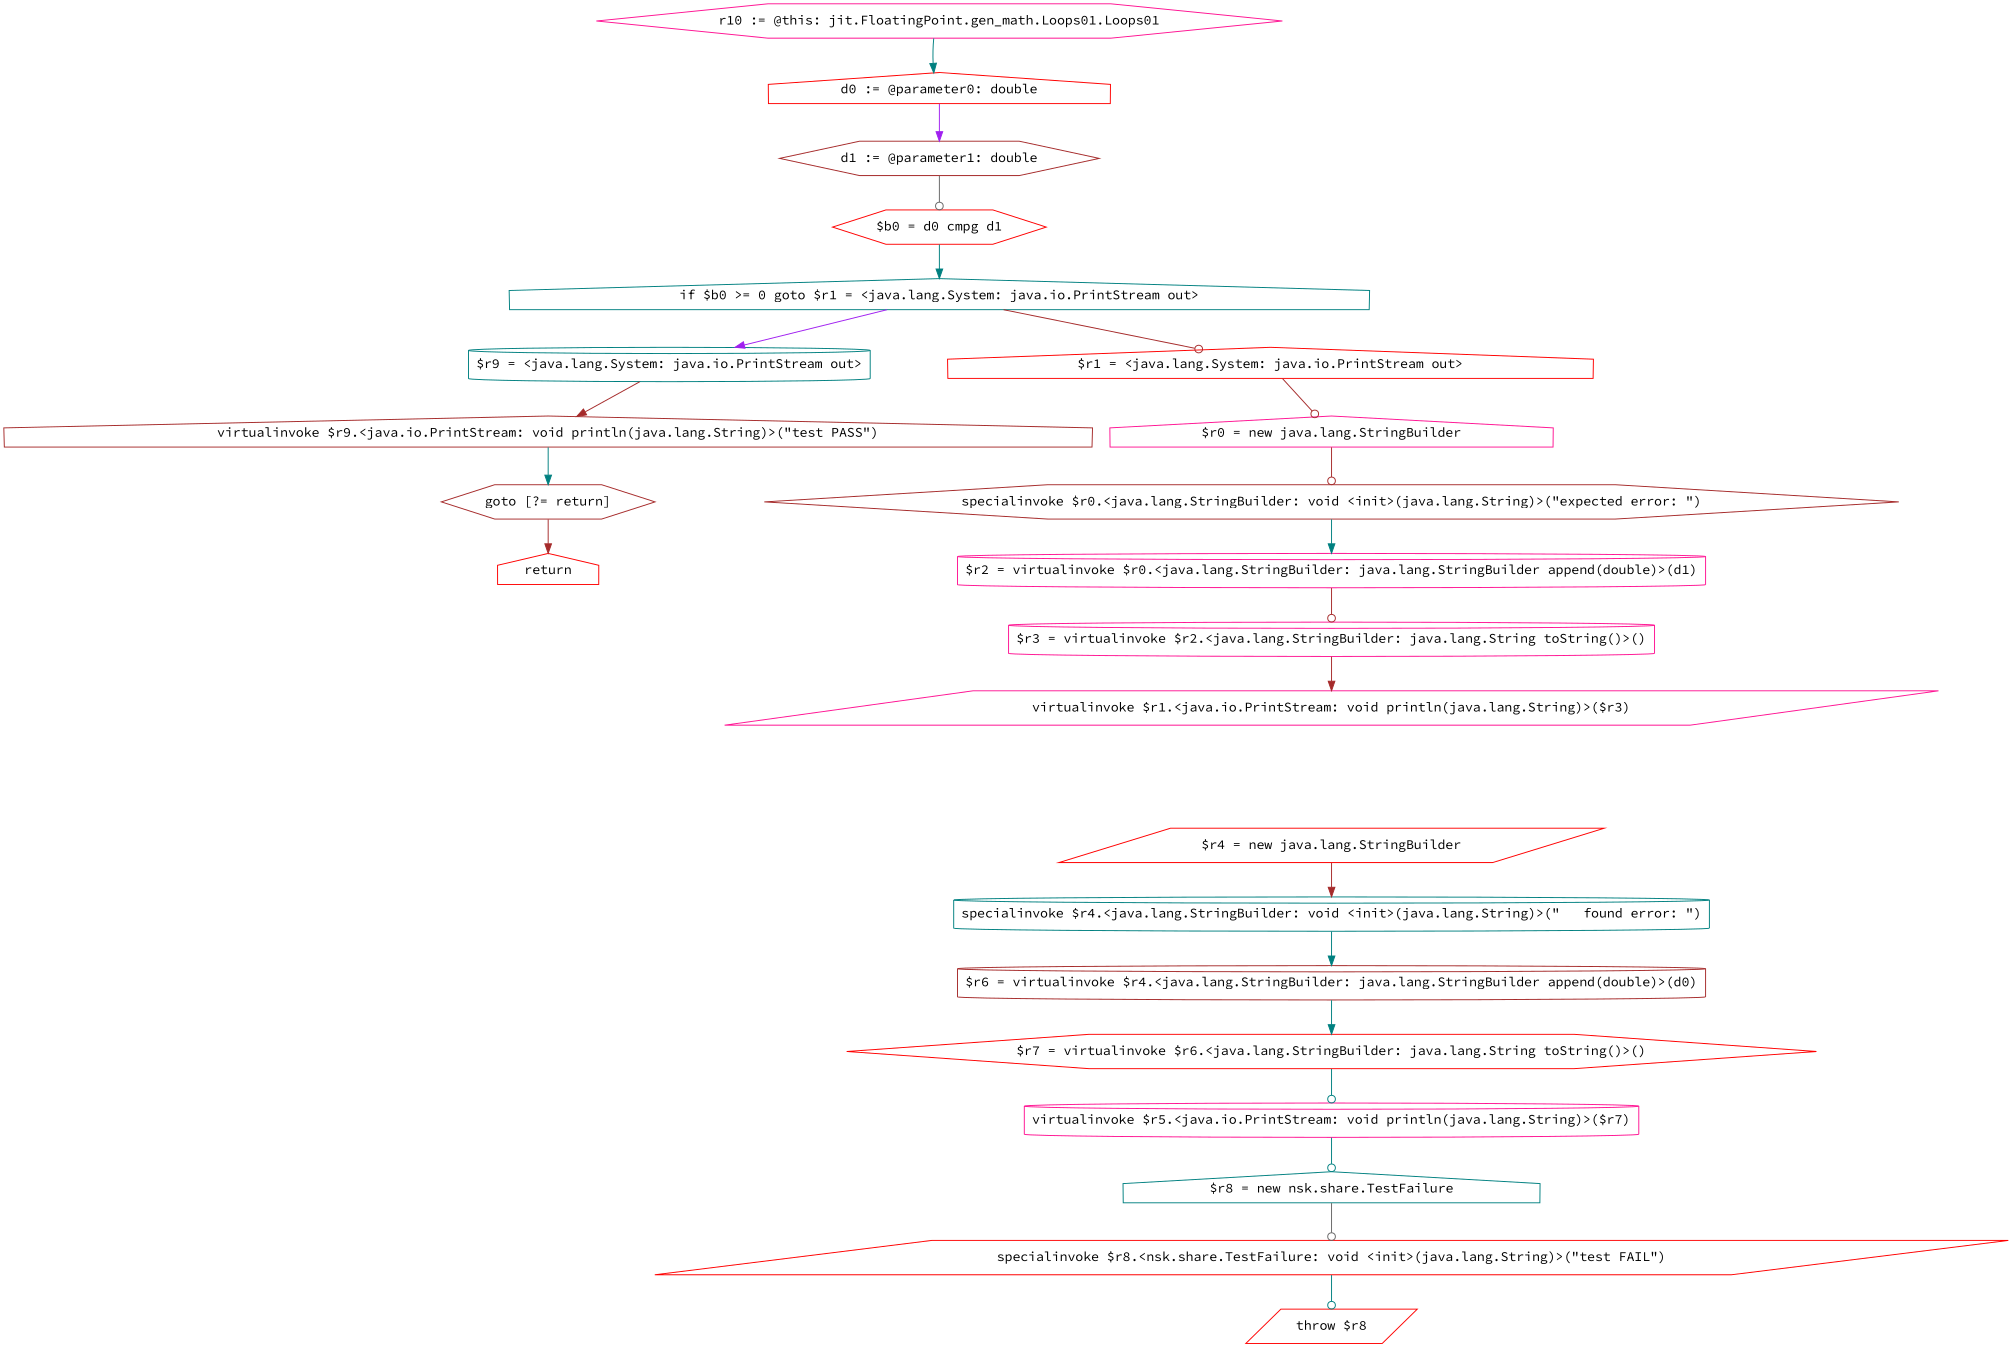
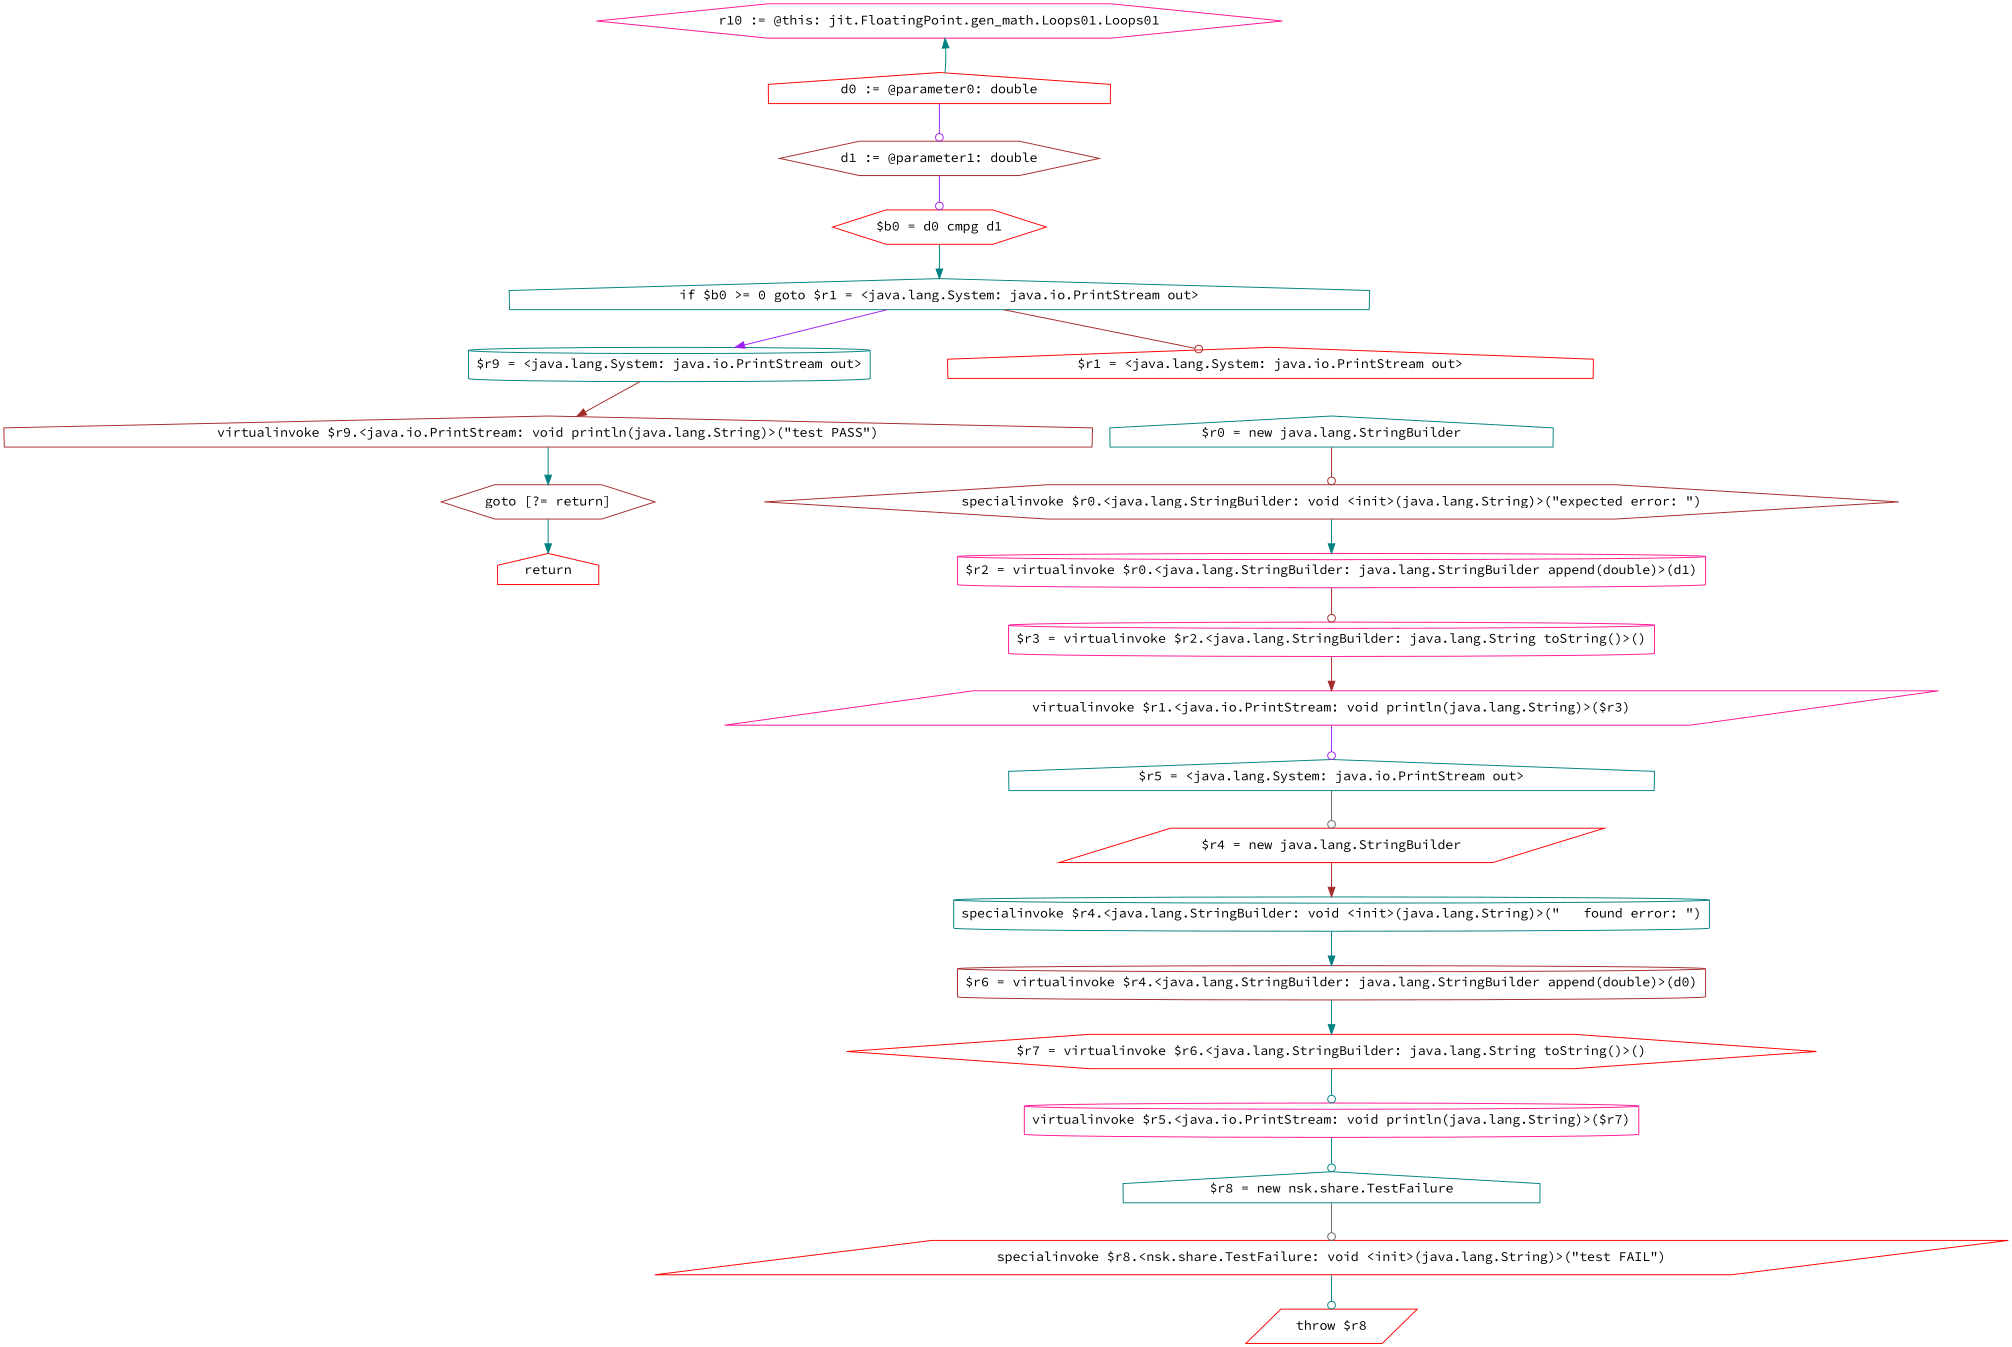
edge "r10 := @this: jit.FloatingPoint.gen_math.Loops01.Loops01" -> "d0 := @parameter0: double": reversed
edge "d0 := @parameter0: double" -> "d1 := @parameter1: double": arrowhead normal -> odot
edge "d1 := @parameter1: double" -> "$b0 = d0 cmpg d1": color gray40 -> purple
edge "$r1 = <java.lang.System: java.io.PrintStream out>" -> "$r0 = new java.lang.StringBuilder": removed
node "$r0 = new java.lang.StringBuilder": color deeppink -> teal
edge "goto [?= return]" -> "return": color brown -> teal
node "$r5 = <java.lang.System: java.io.PrintStream out>": added
